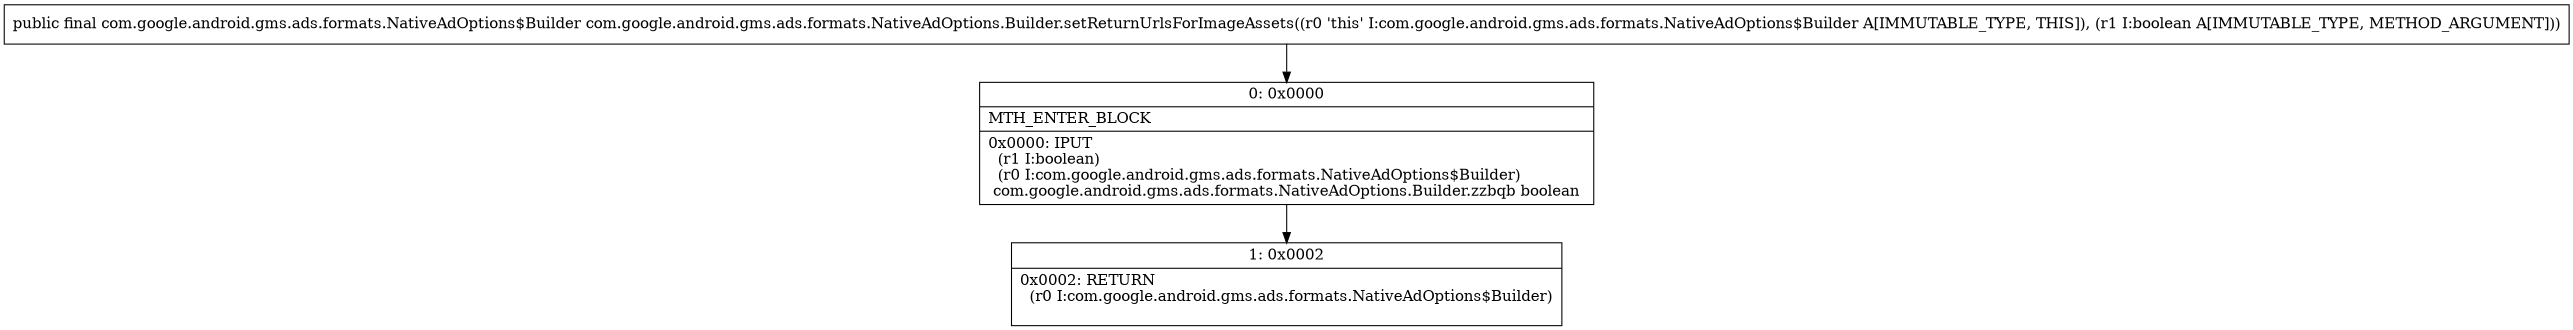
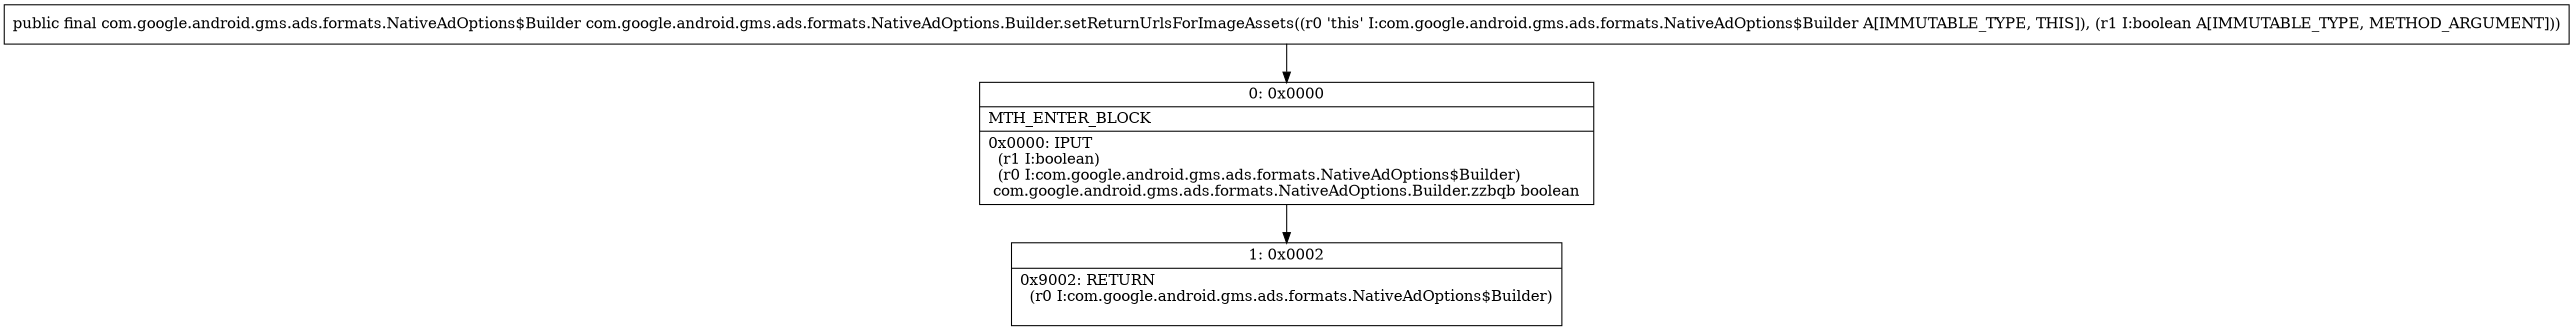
node "1: 0x0002": text "0x0002: RETURN" -> "0x9002: RETURN"
